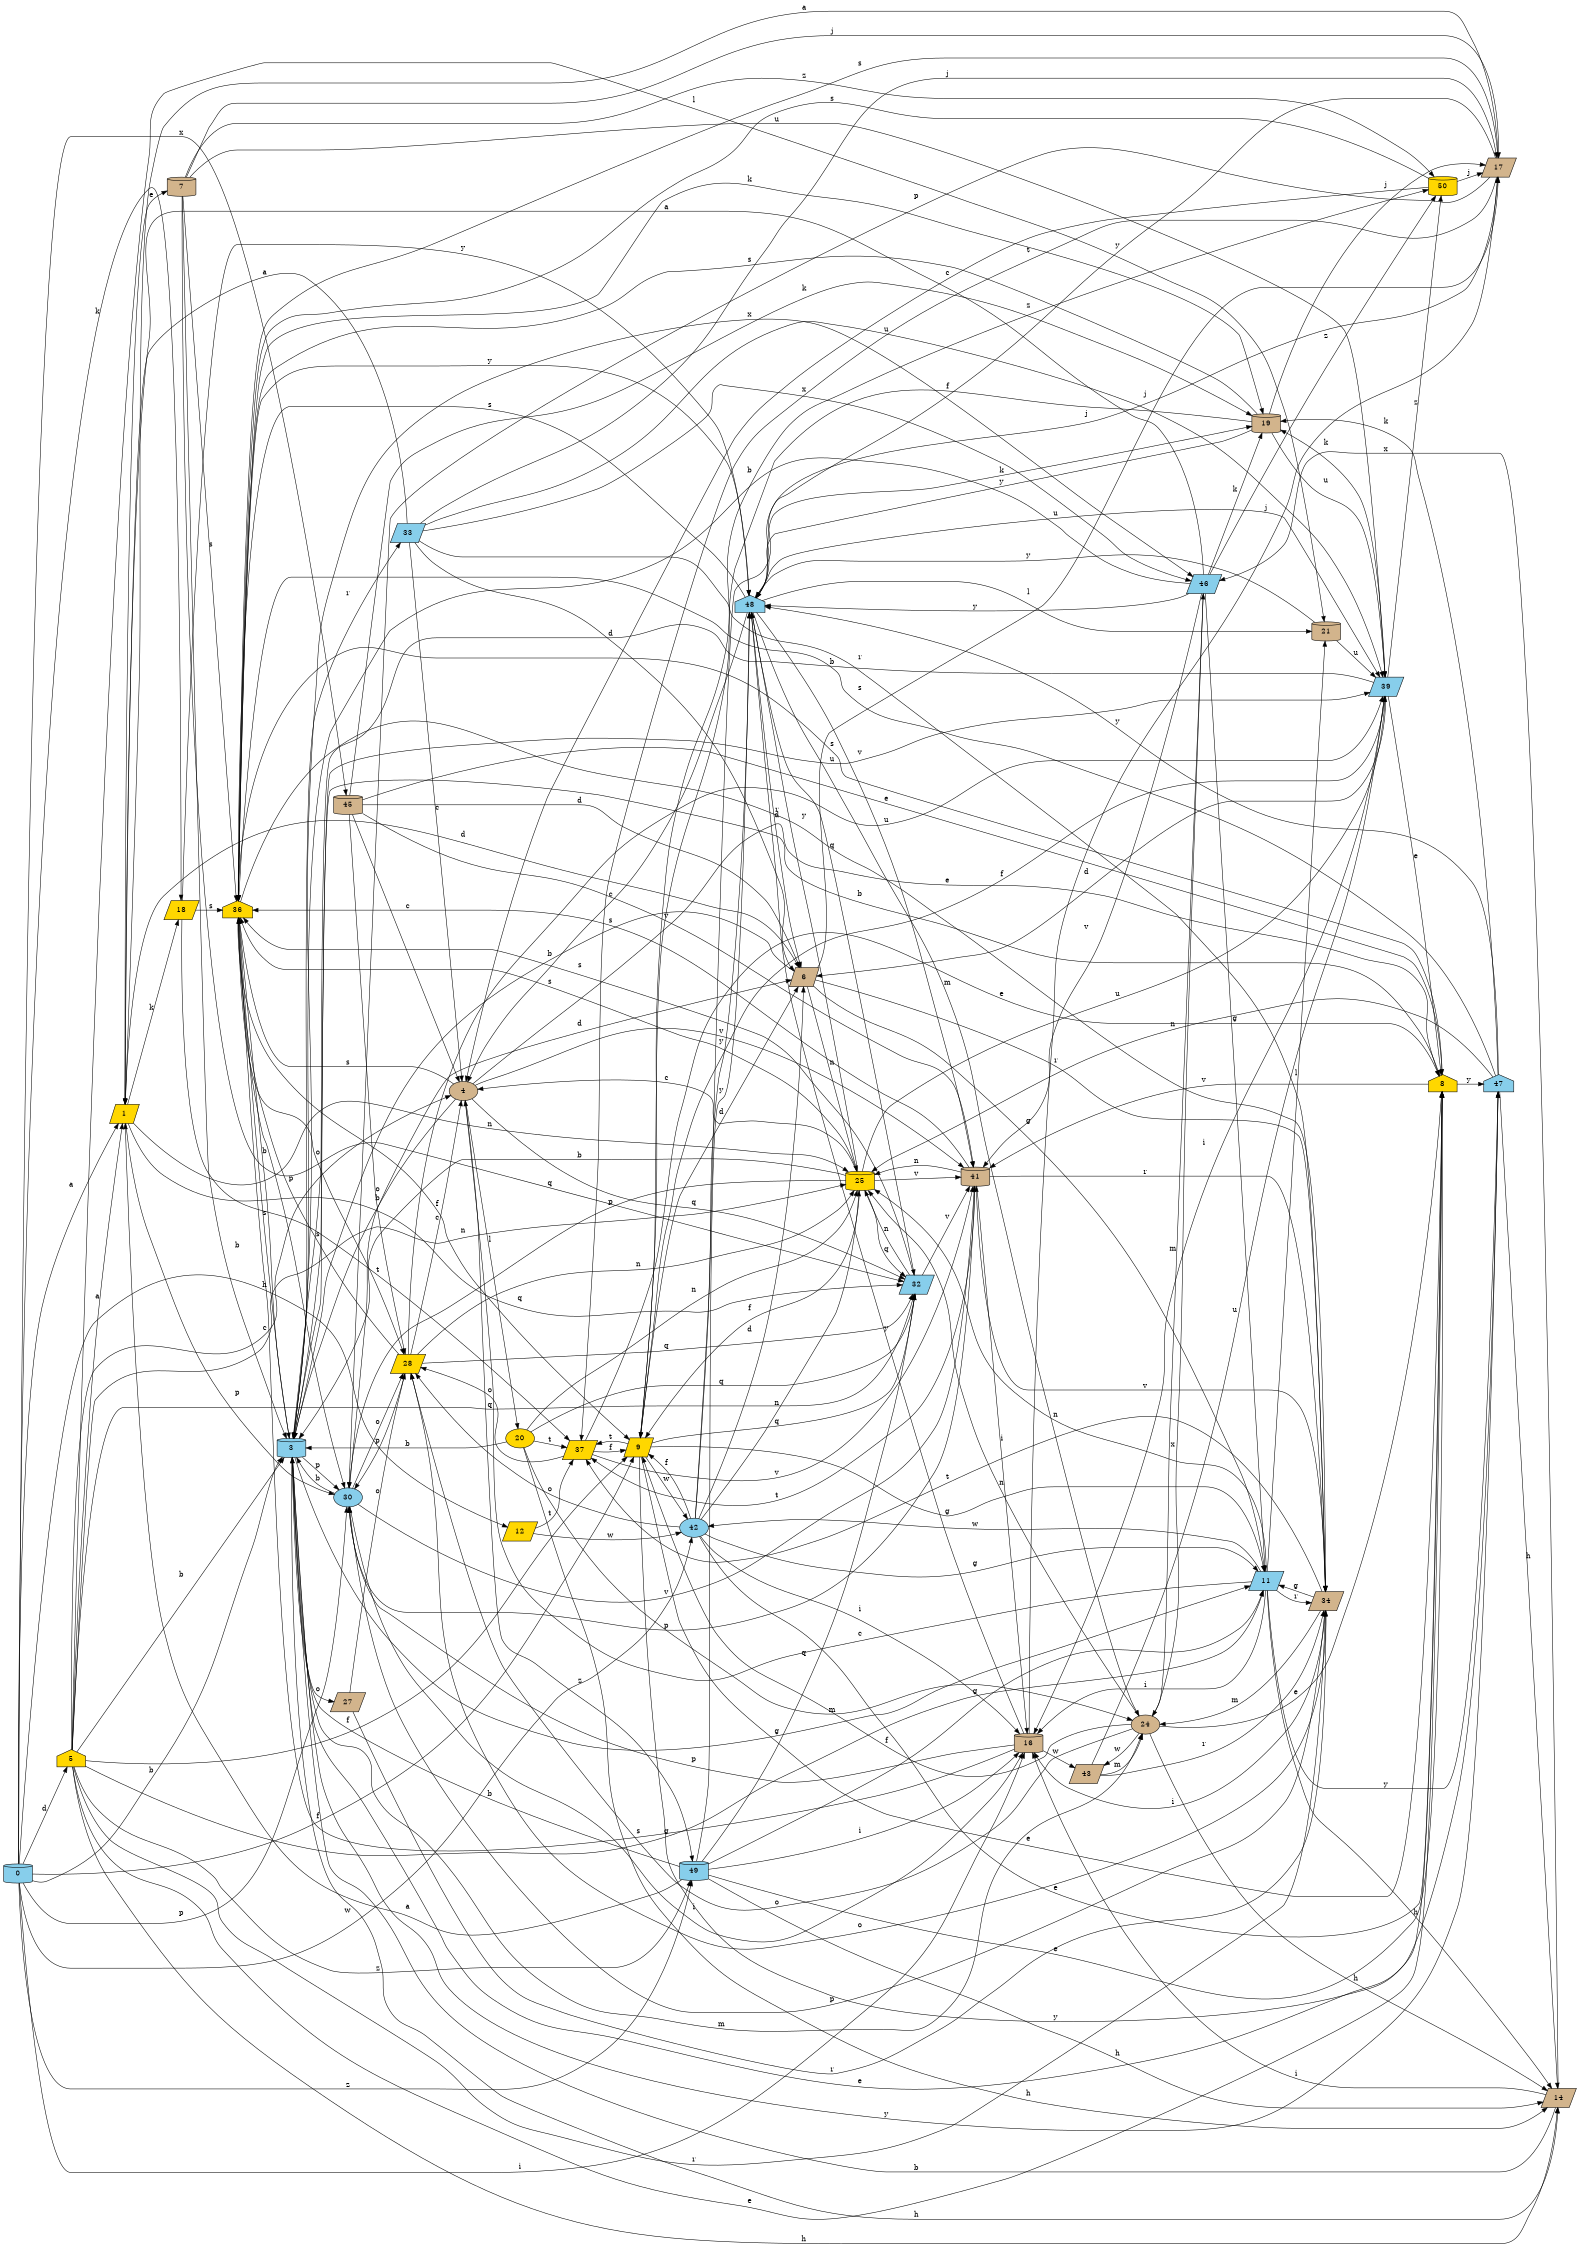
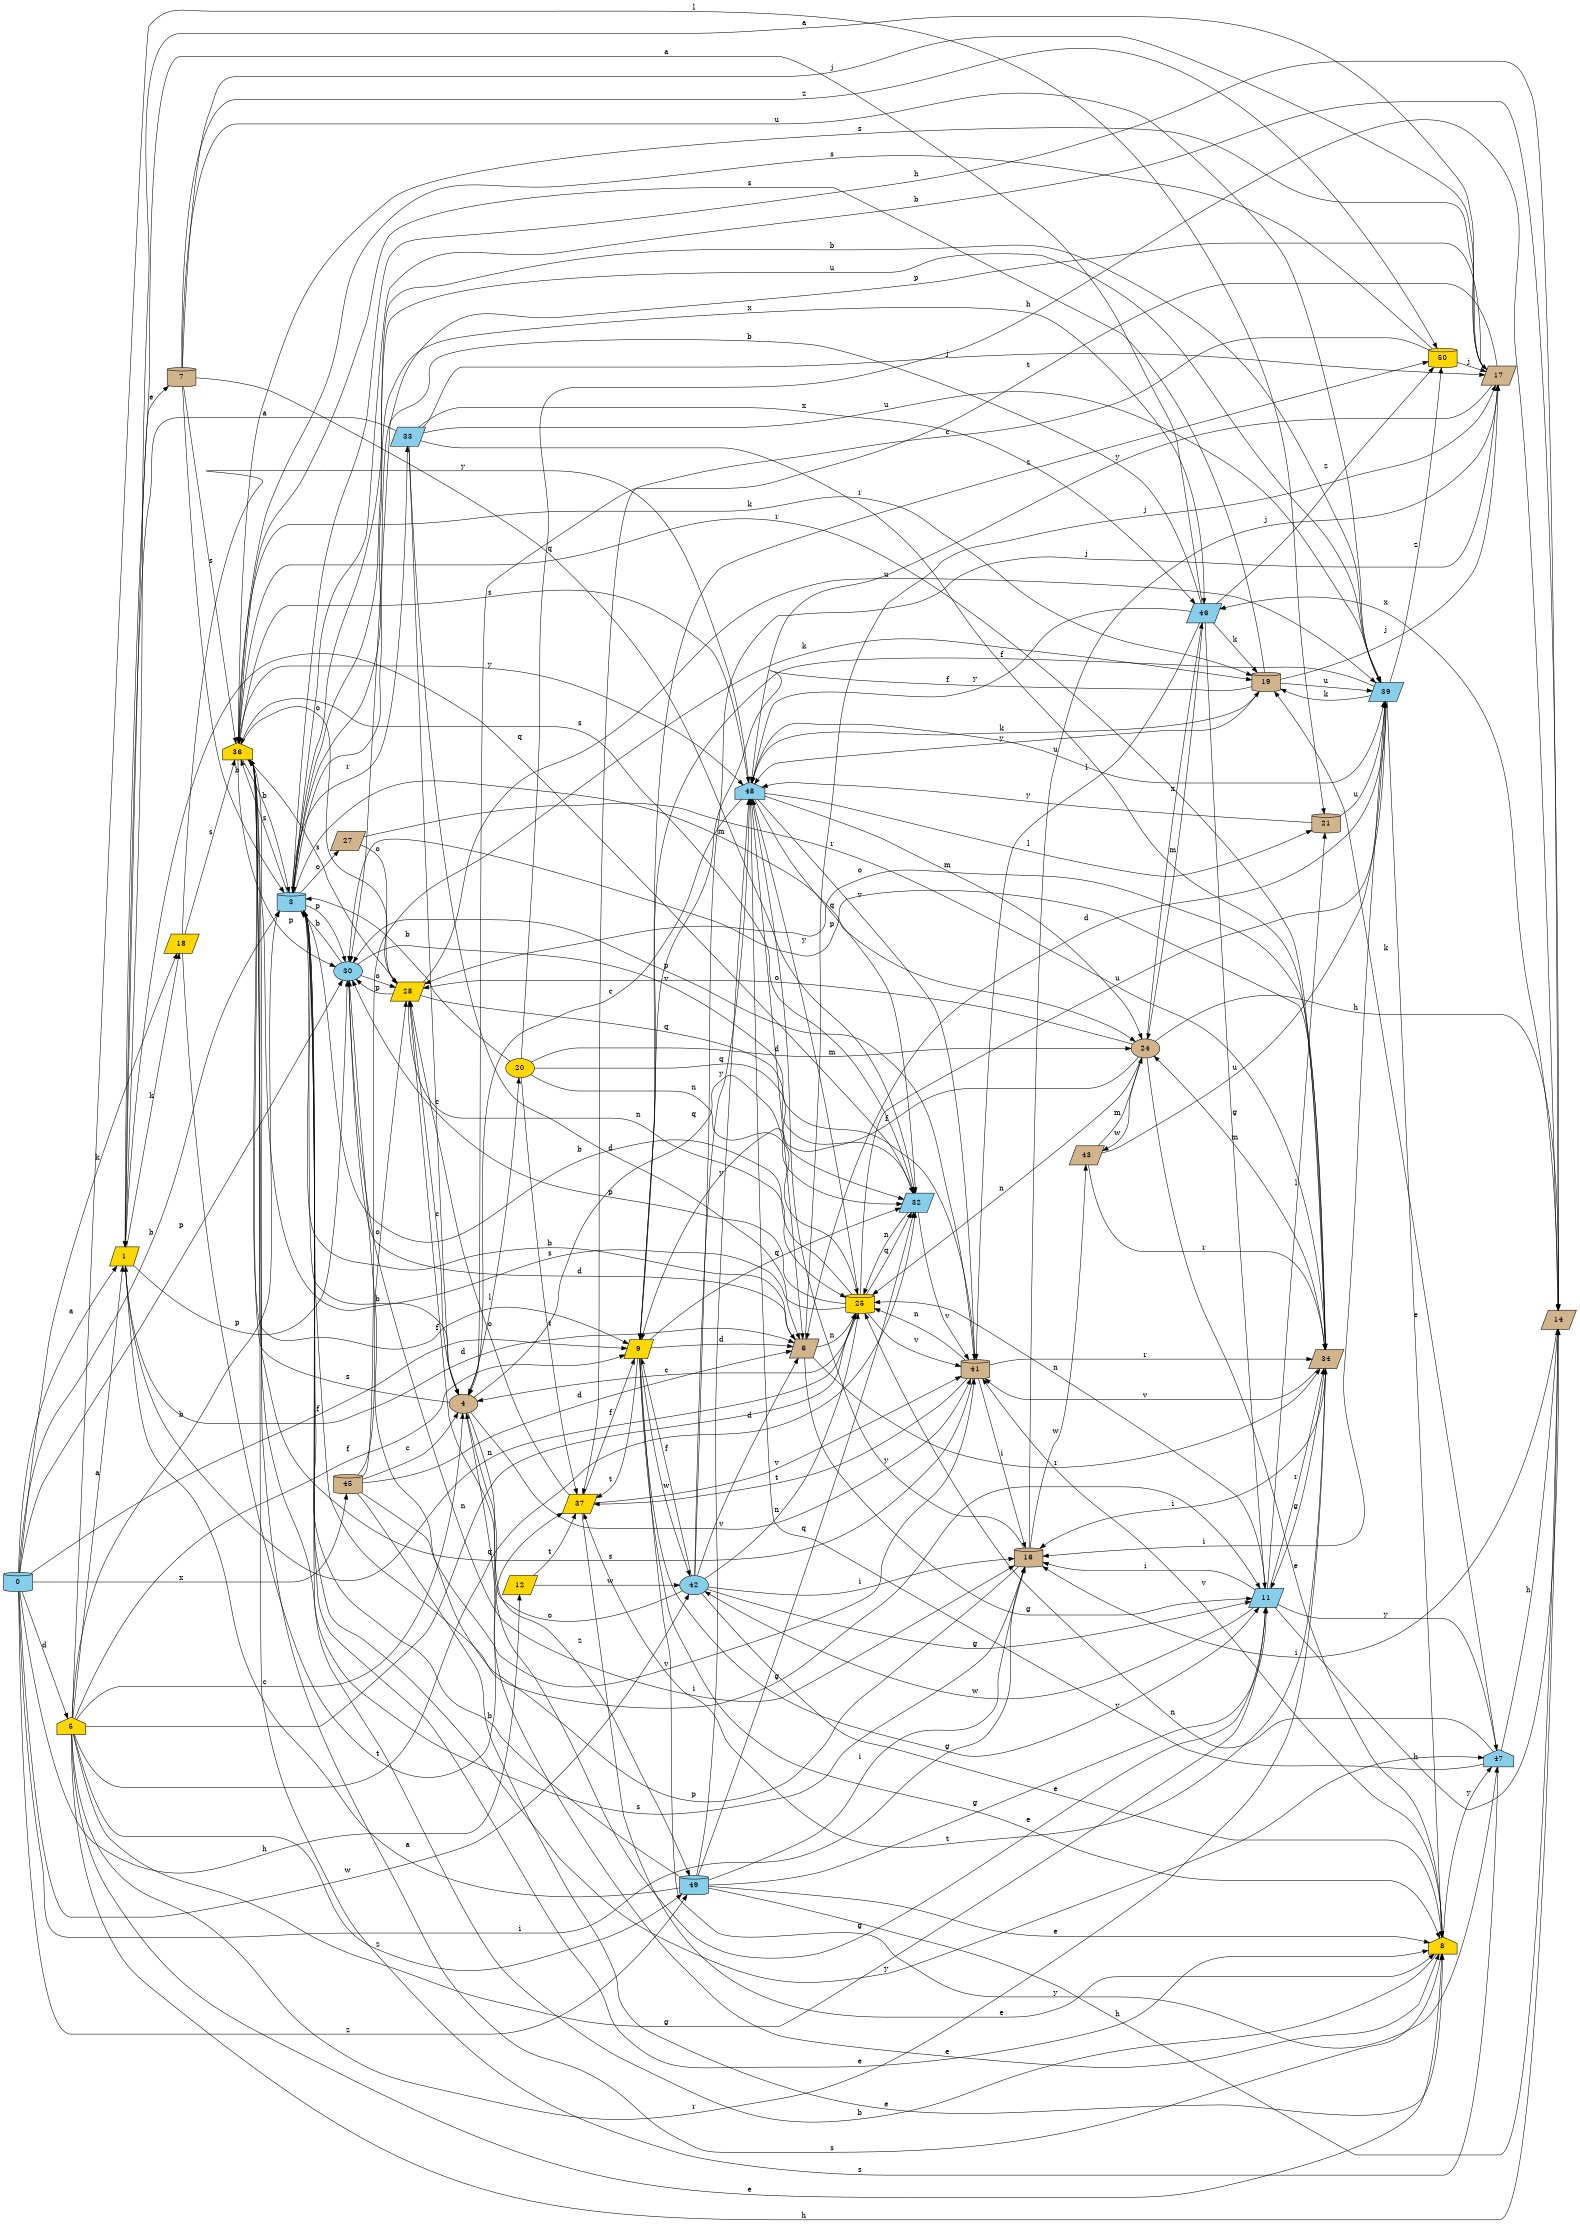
edge "46" -> "41": label "v" -> "l"
edge "25" -> "9": removed, label "f"
edge "11" -> "4": label "c" -> "g"
